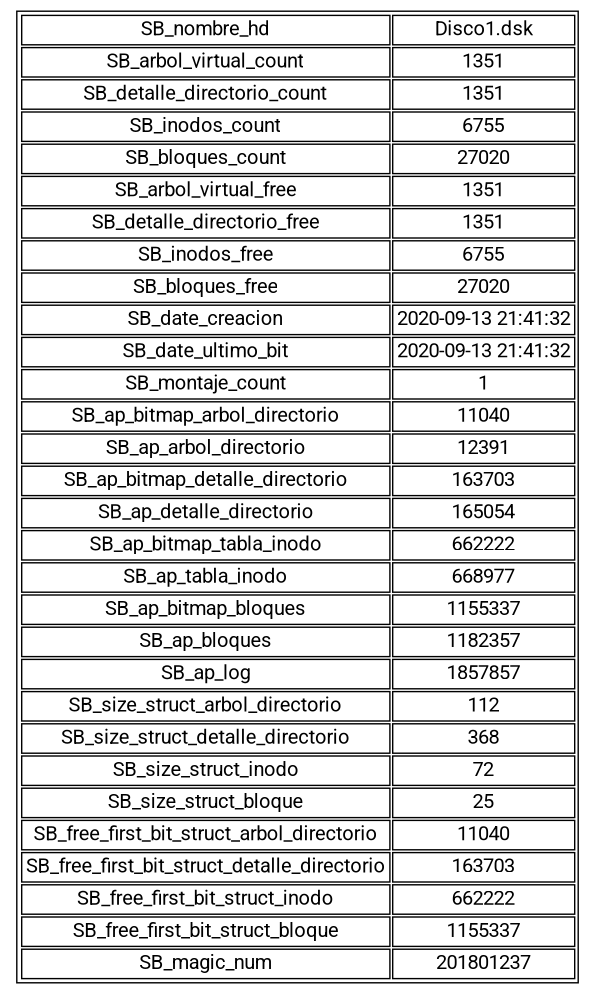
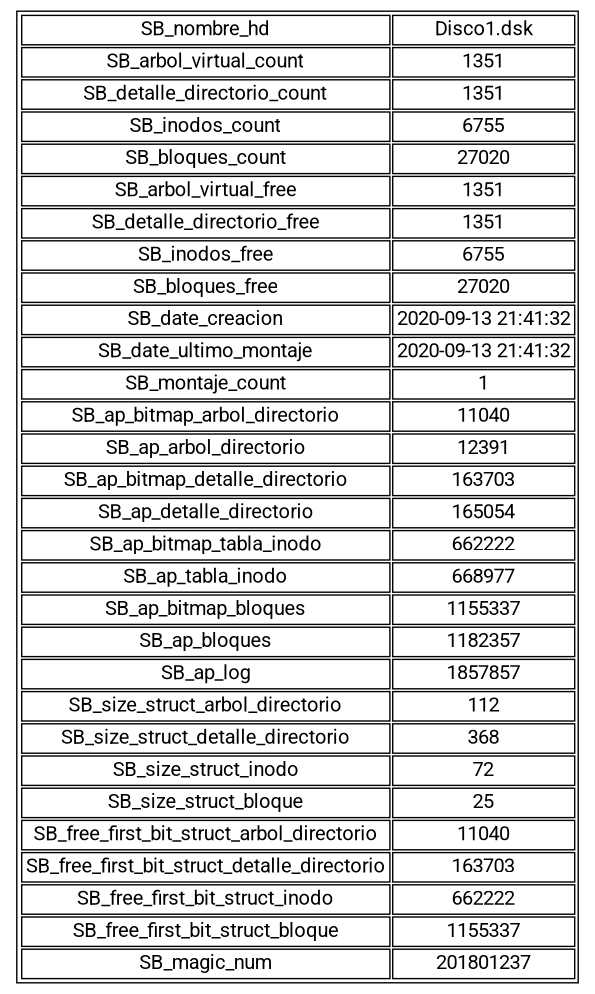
node "SB_nombre_hd": text "SB_date_ultimo_bit" -> "SB_date_ultimo_montaje"
